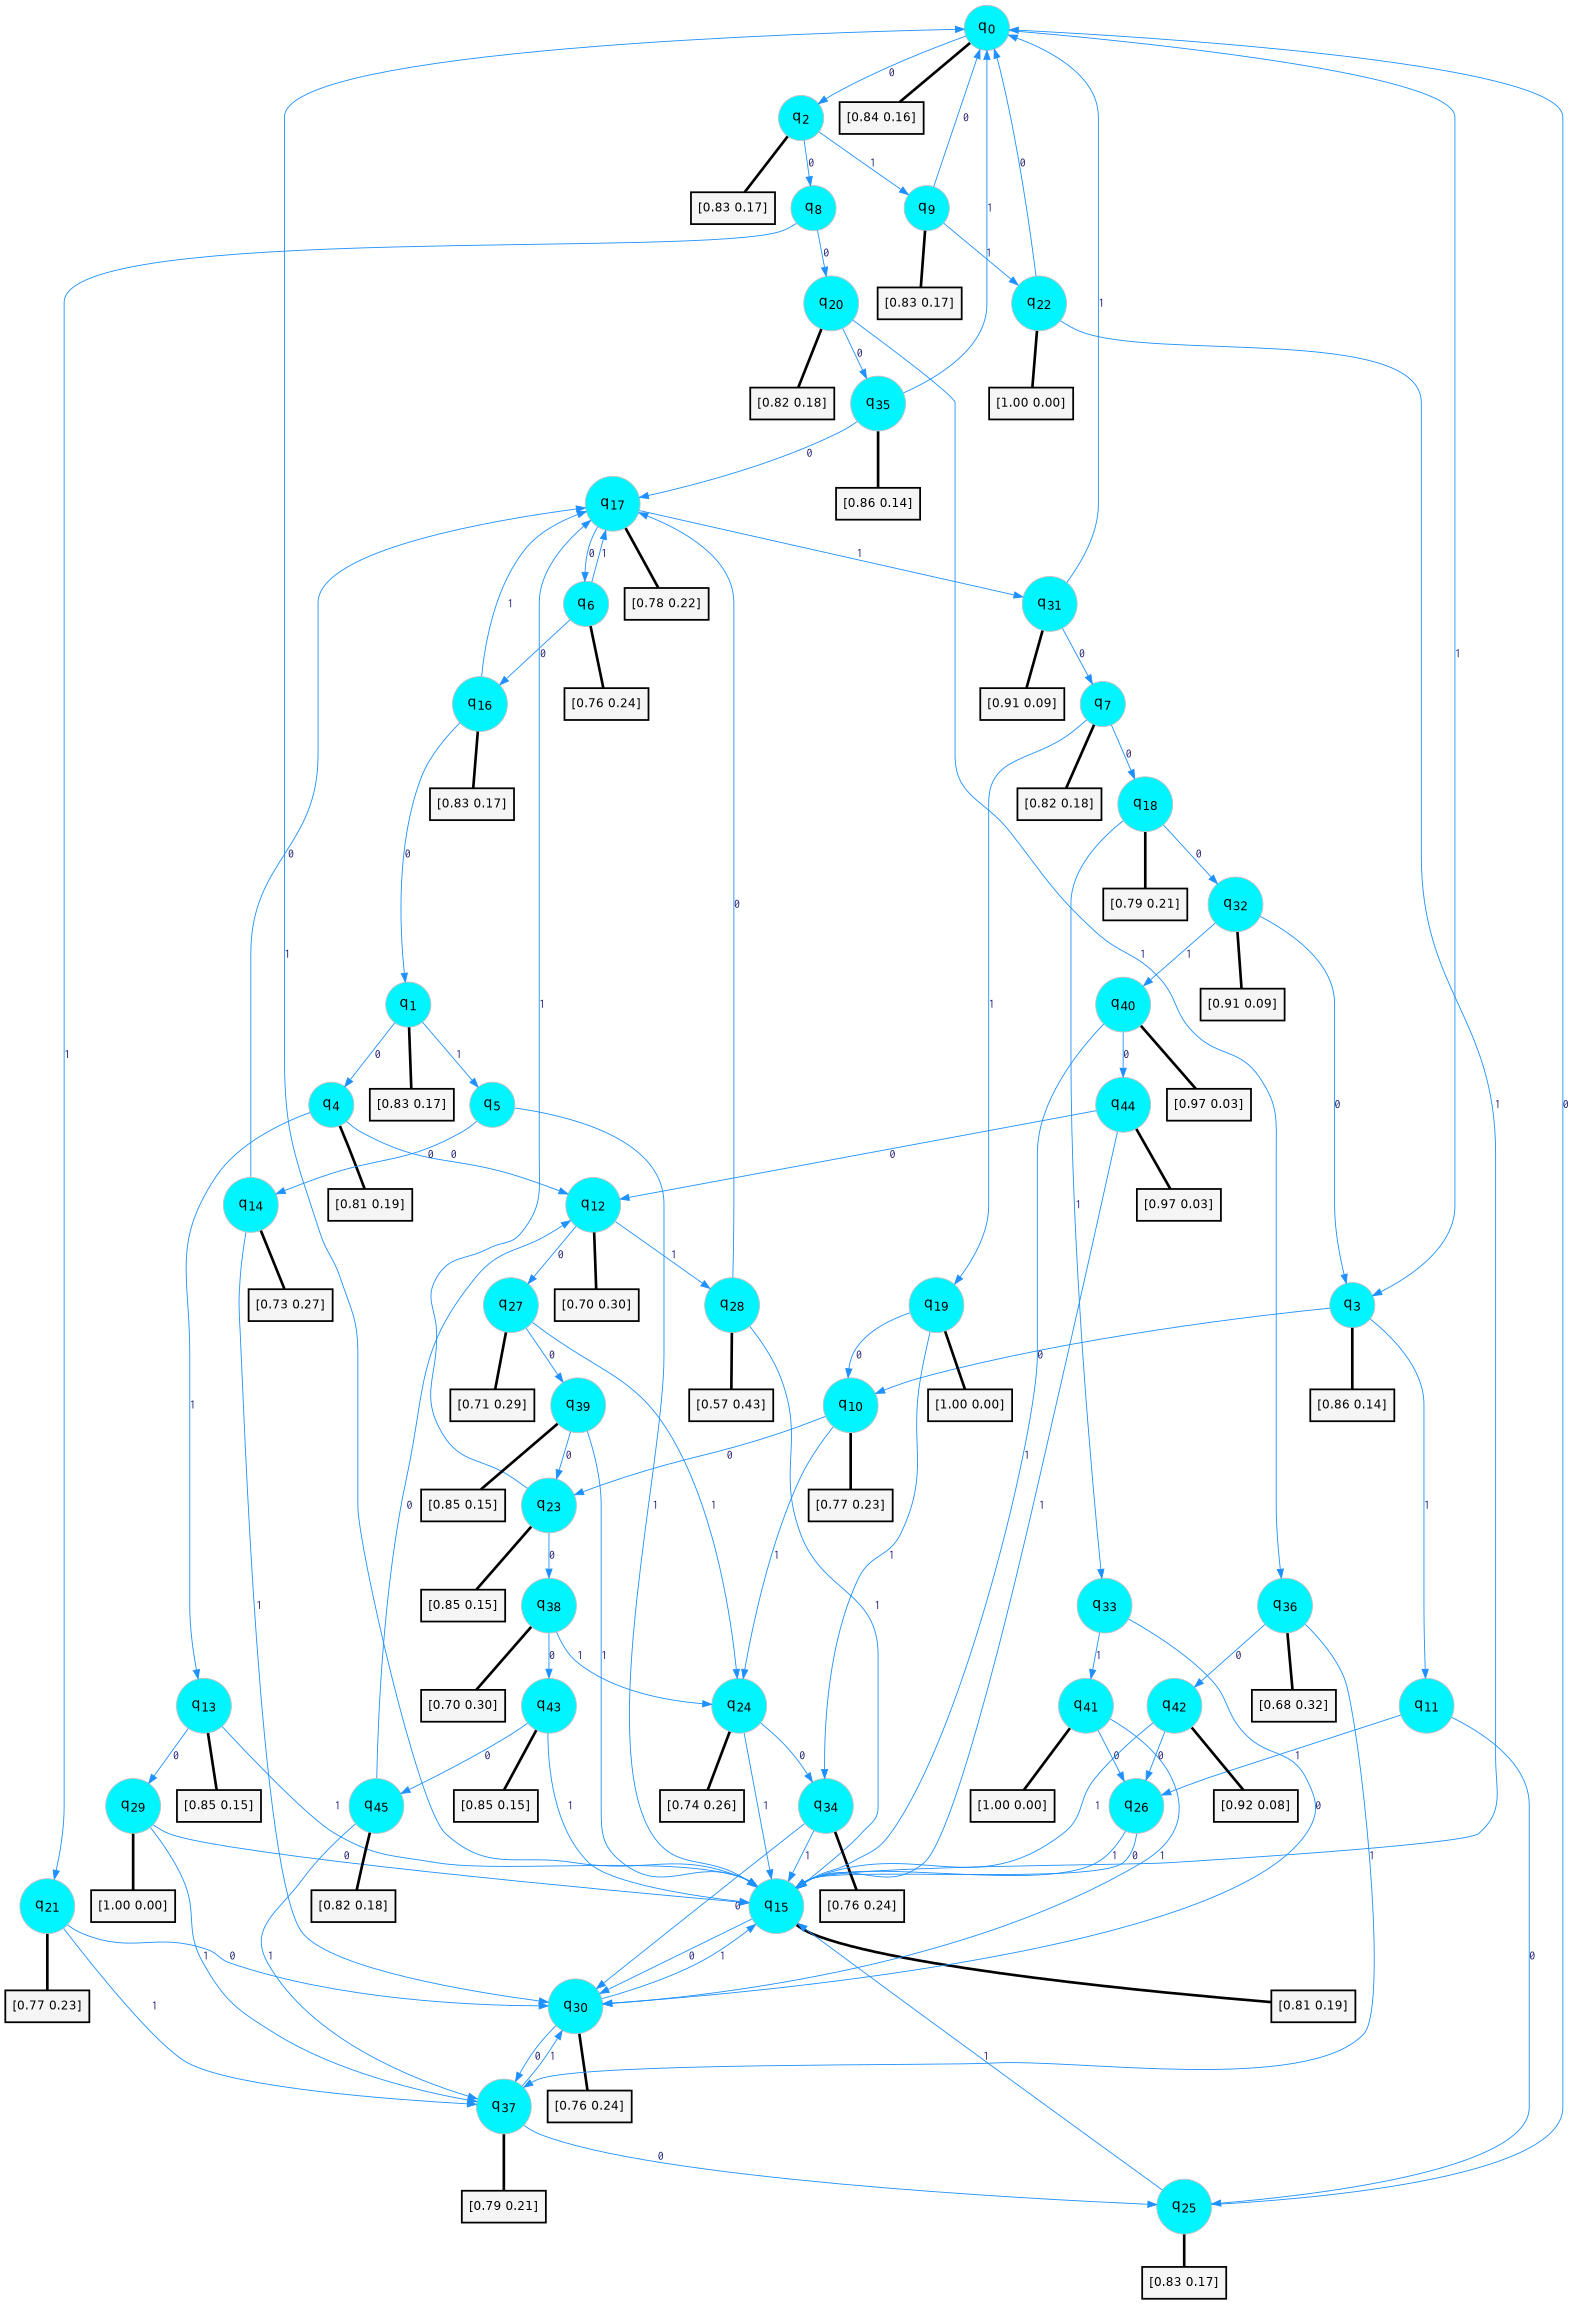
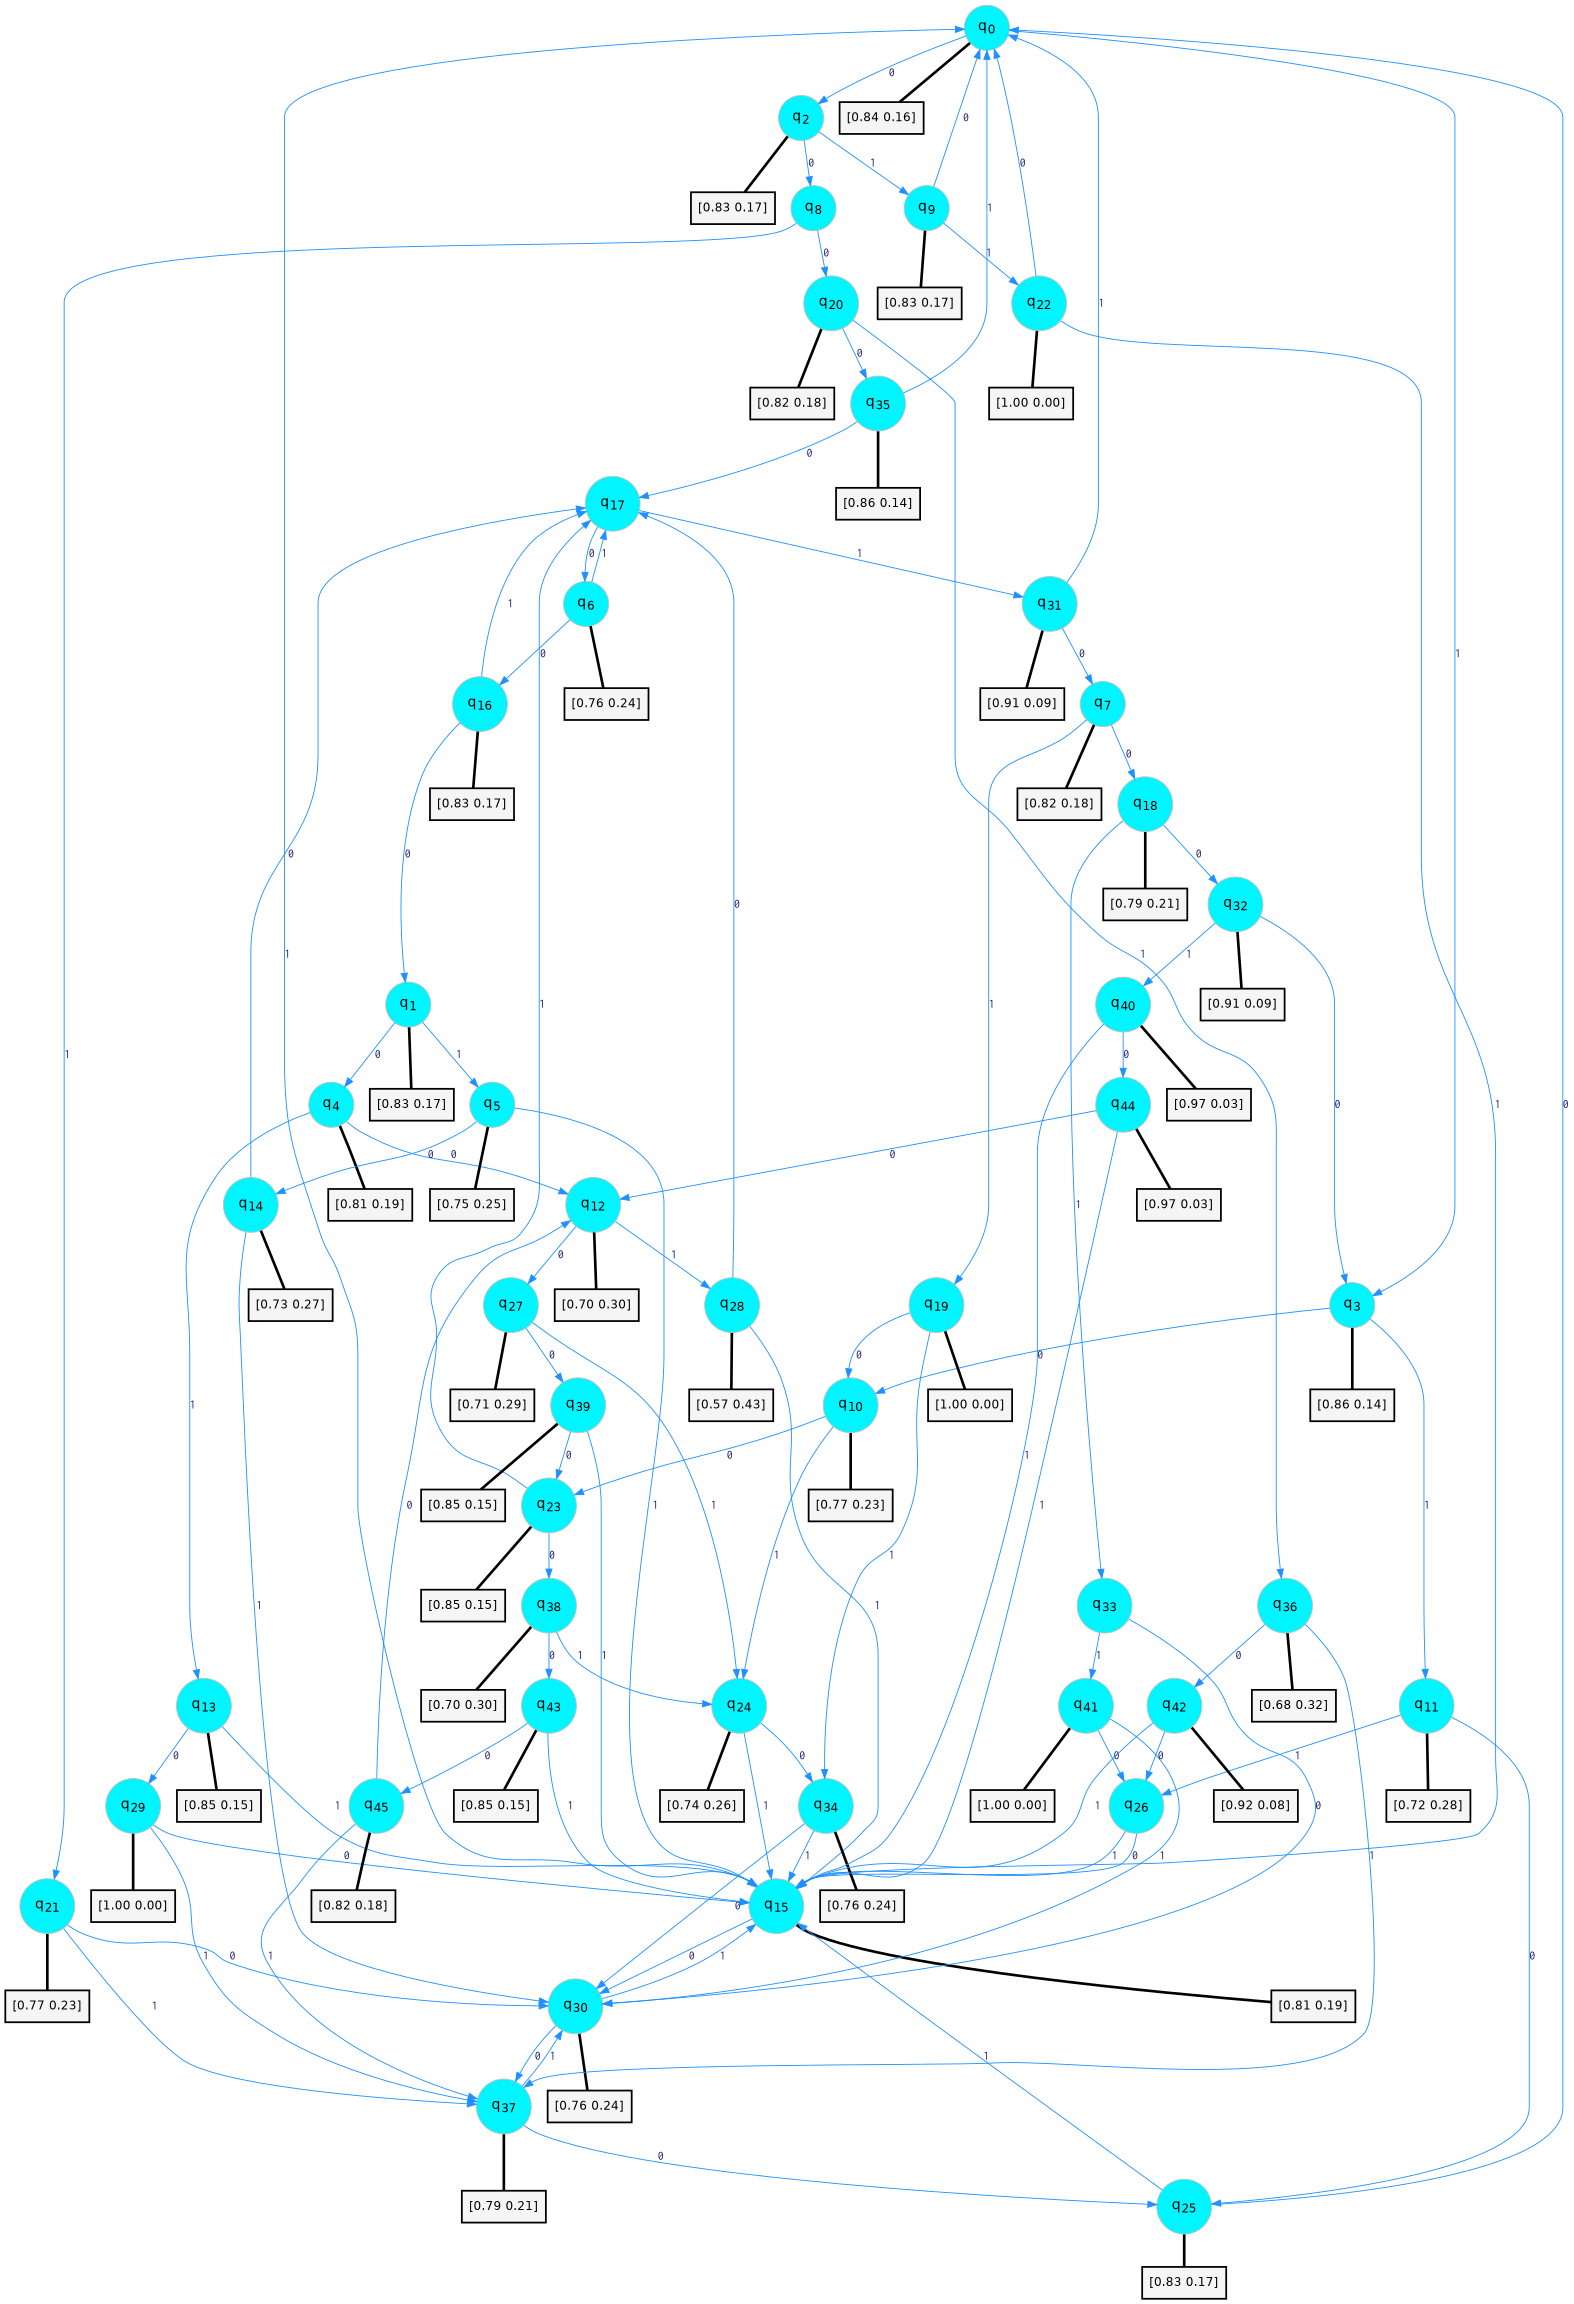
node "[0.78 0.22]": removed
node "[0.75 0.25]": added
node "[0.72 0.28]": added
